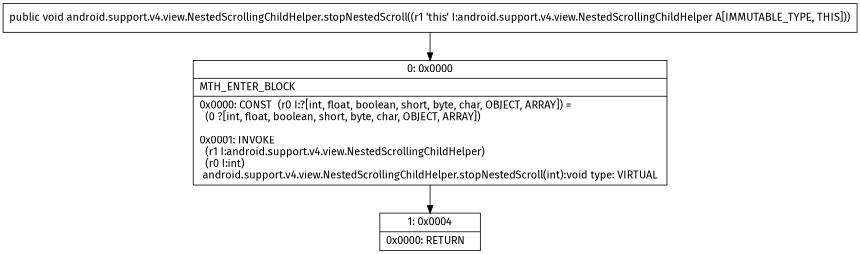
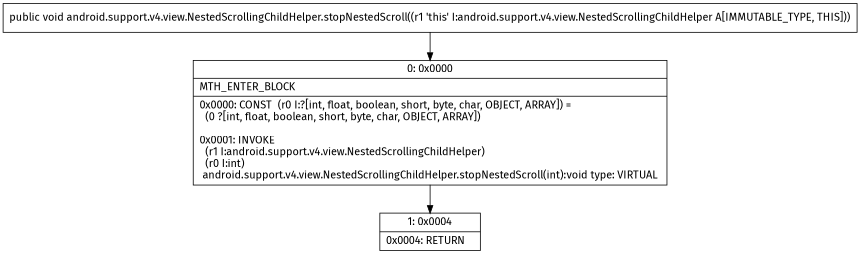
node "1: 0x0004": text "0x0000: RETURN" -> "0x0004: RETURN"
